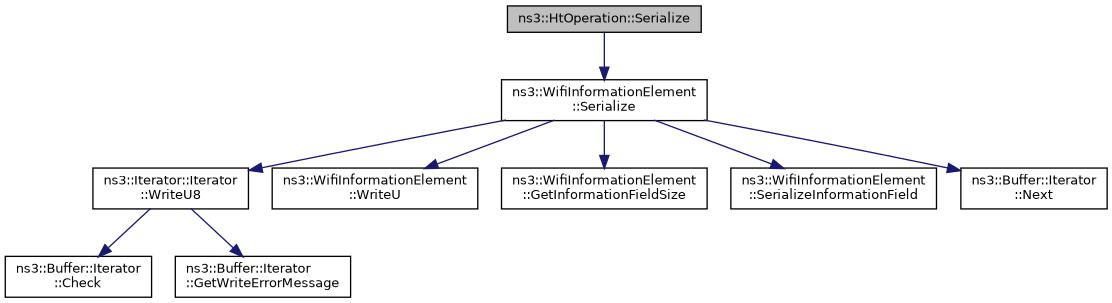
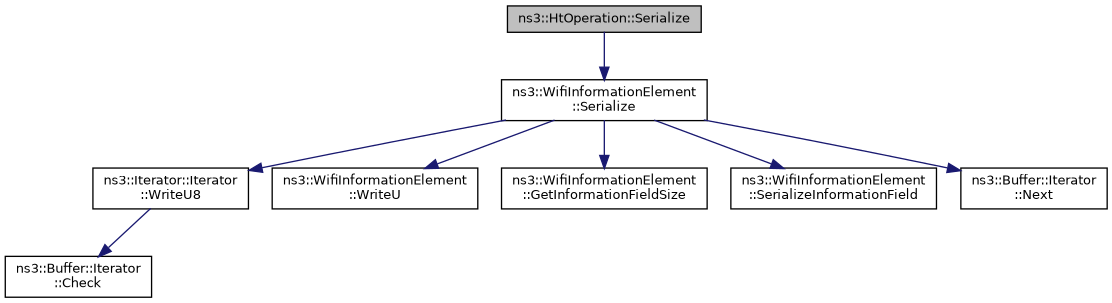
node "ns3::Buffer::Iterator ::GetWriteErrorMessage": removed
